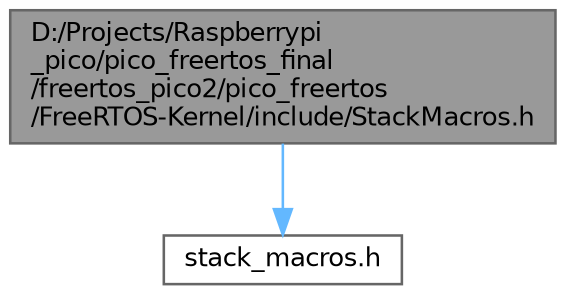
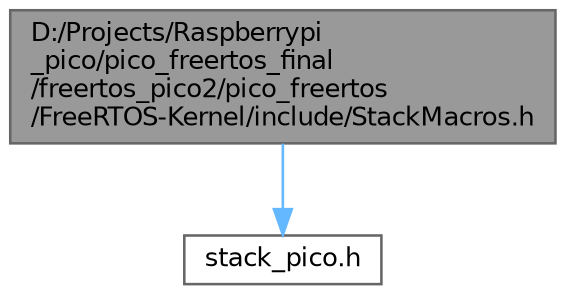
node "stack_macros.h": label "stack_macros.h" -> "stack_pico.h"
